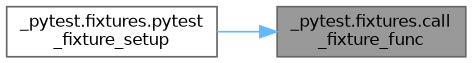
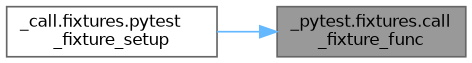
node "_pytest.fixtures.pytest _fixture_setup": label "_pytest.fixtures.pytest _fixture_setup" -> "_call.fixtures.pytest _fixture_setup"
